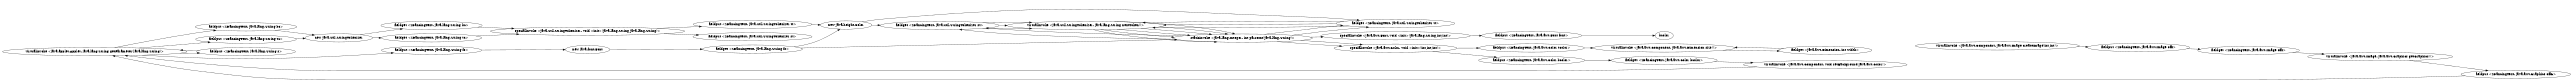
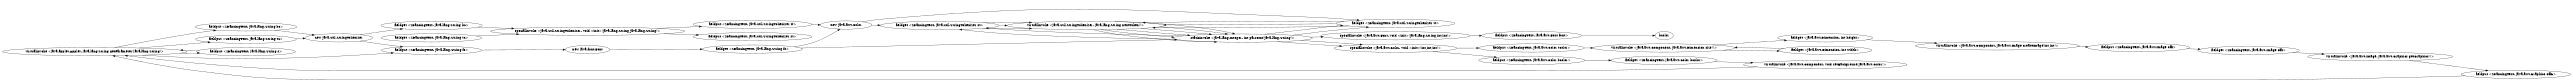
node "new java.height.Color": label "new java.height.Color" -> "new java.awt.Color"
edge "new java.util.StringTokenizer" -> "fieldget <zDancingText: java.lang.String tc>": now "new java.util.StringTokenizer" -> "fieldput <zDancingText: java.lang.String fs>"
node "fieldget <java.awt.Dimension: int height>": added
